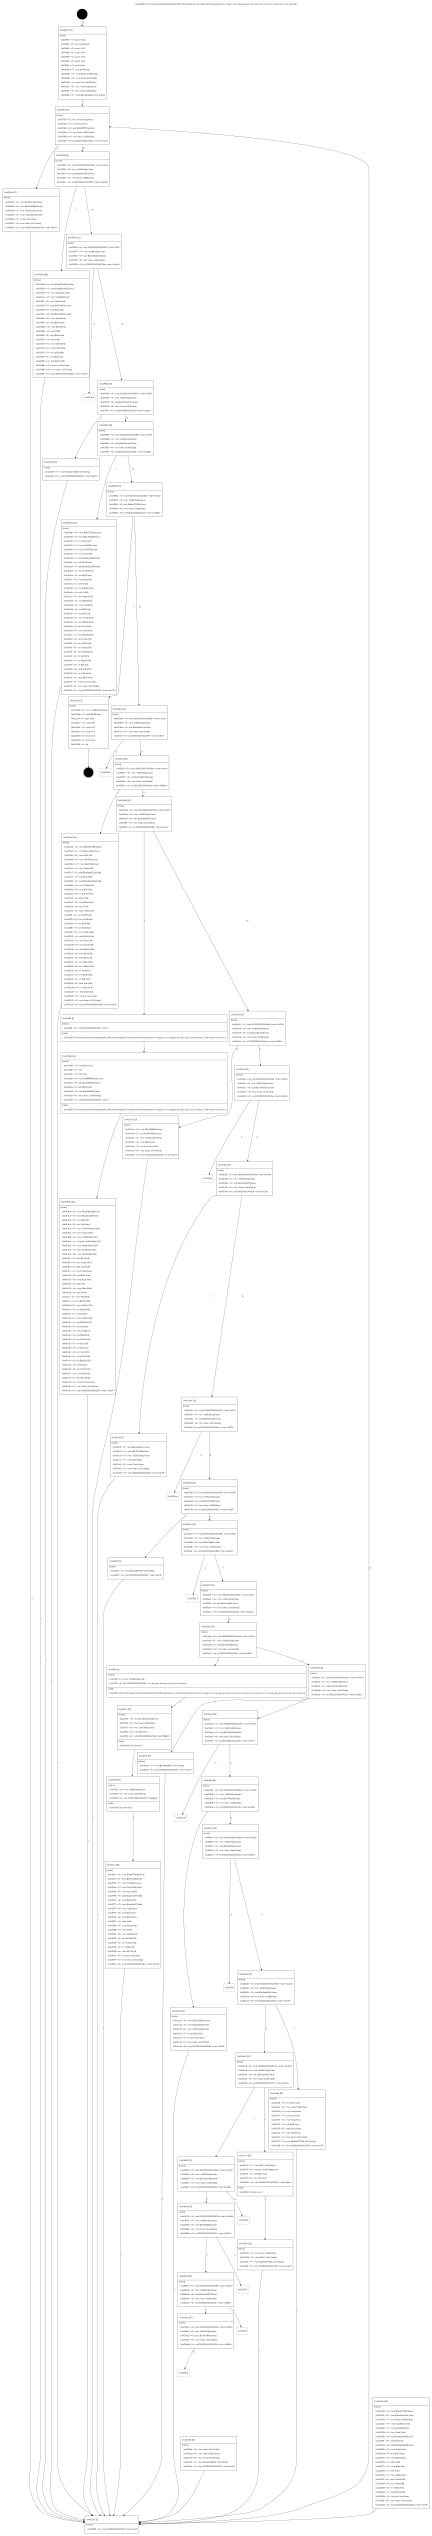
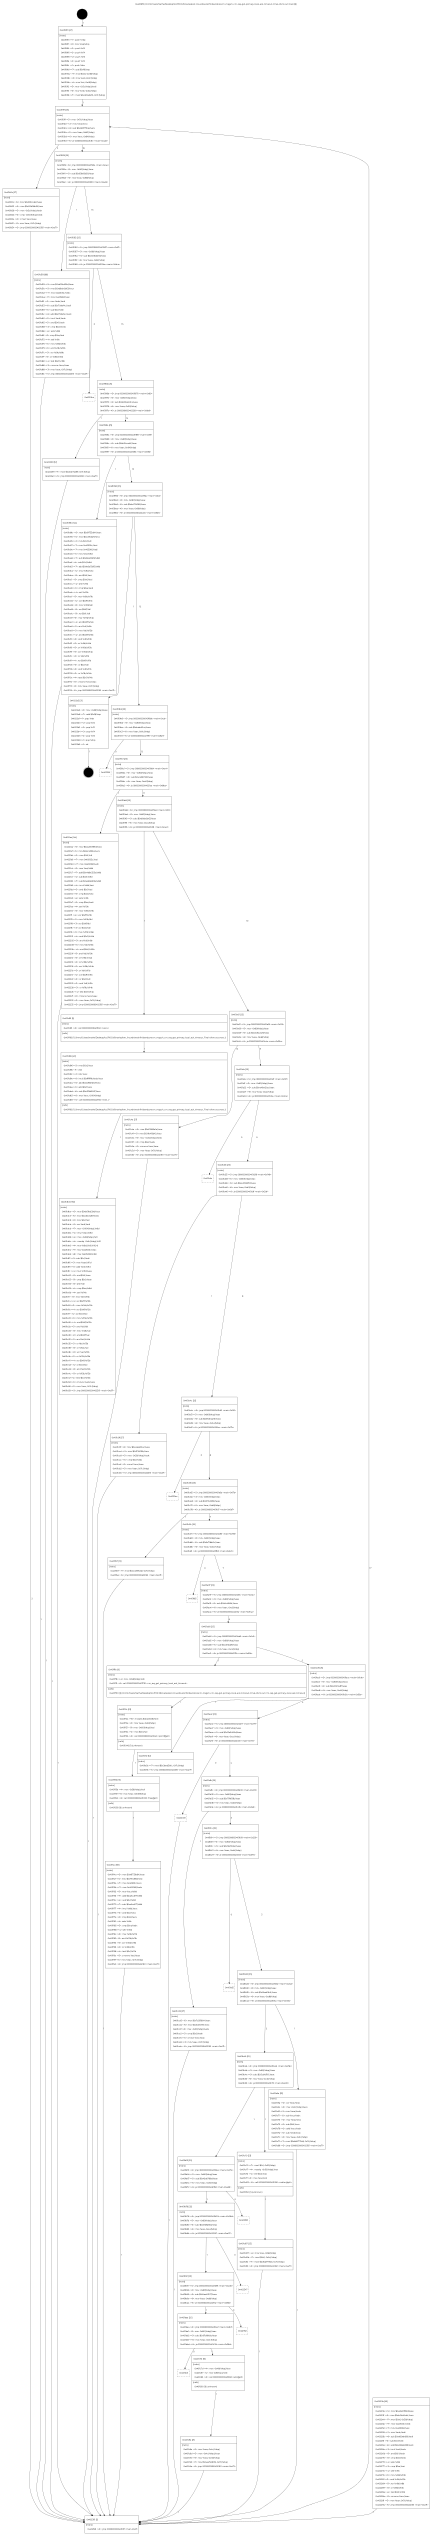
edge "0x401e5e [12]" -> "0x402361 [5]": now "0x4020d1" -> "0x402361 [5]"
node "0x401c7d [13]": added
